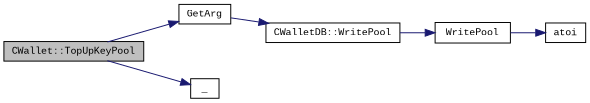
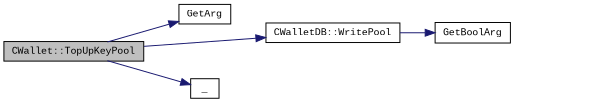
edge "GetArg" -> "CWalletDB::WritePool": now "CWallet::TopUpKeyPool" -> "CWalletDB::WritePool"
node "WritePool": label "WritePool" -> "GetBoolArg"
node "atoi": removed
